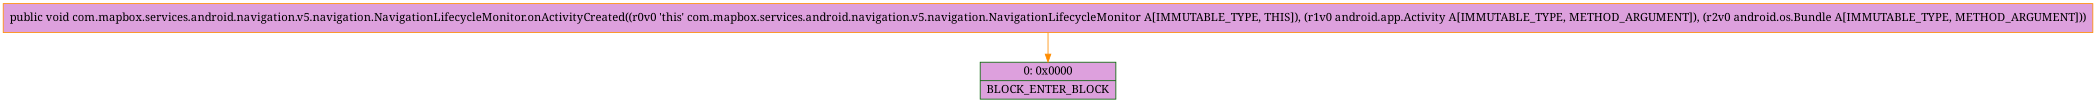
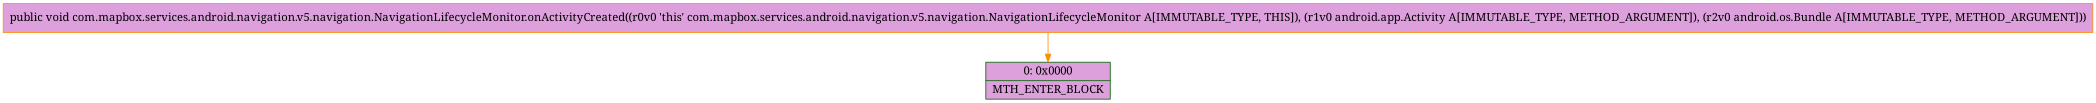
node "0: 0x0000": text "BLOCK_ENTER_BLOCK" -> "MTH_ENTER_BLOCK"
